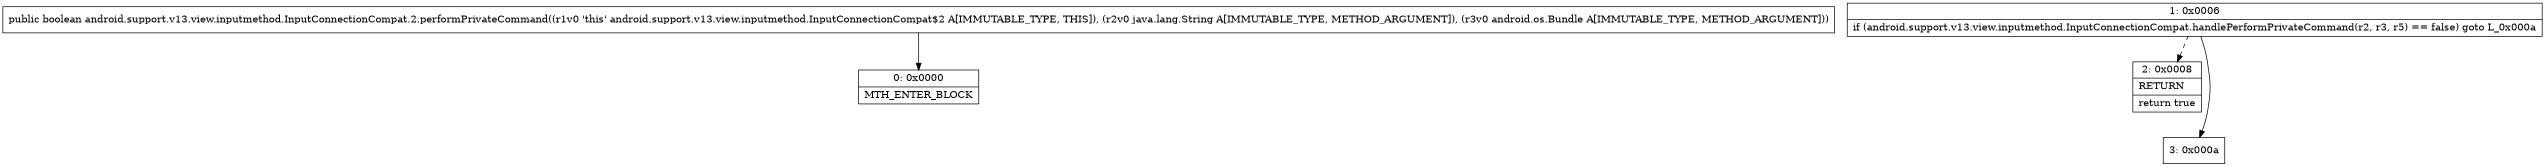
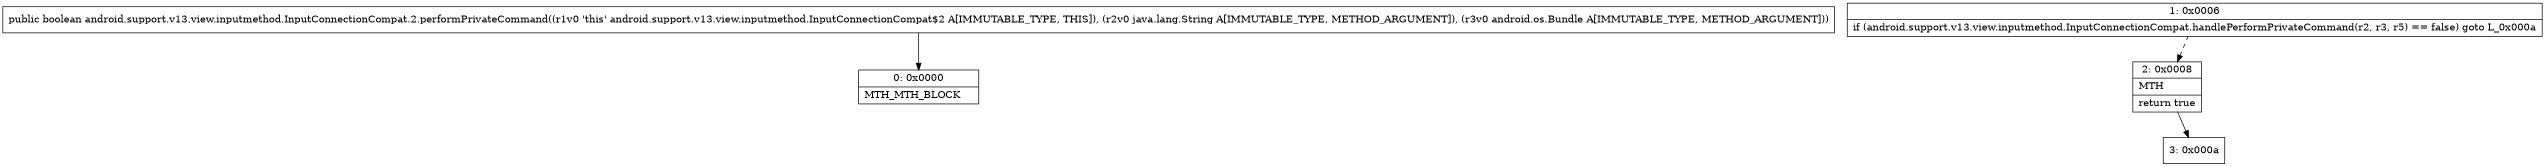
edge "1: 0x0006" -> "3: 0x000a": now "2: 0x0008" -> "3: 0x000a"
node "2: 0x0008": text "RETURN" -> "MTH"
node "0: 0x0000": text "MTH_ENTER_BLOCK" -> "MTH_MTH_BLOCK"
